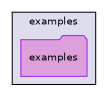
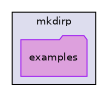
cluster "examples": label "examples" -> "mkdirp"
